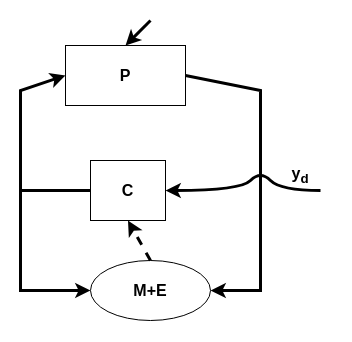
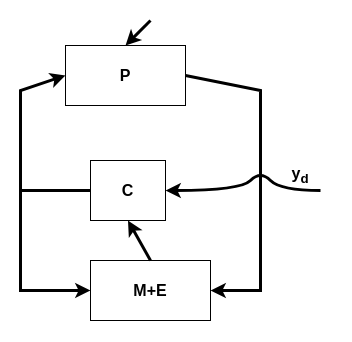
edge "M+E" -> "C": style dashed -> solid
node "M+E": shape ellipse -> rectangle
